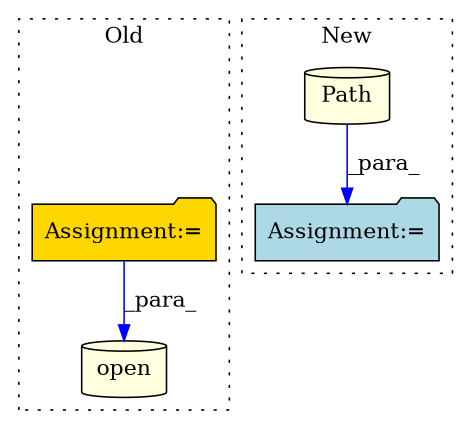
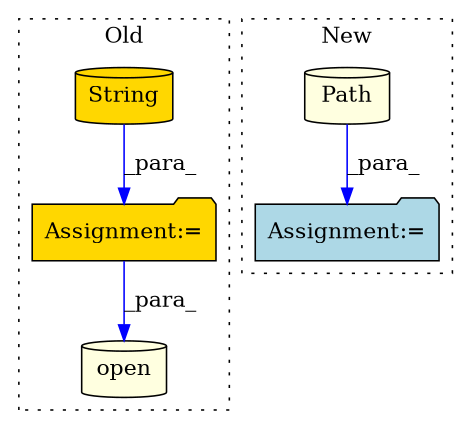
node "String": added
